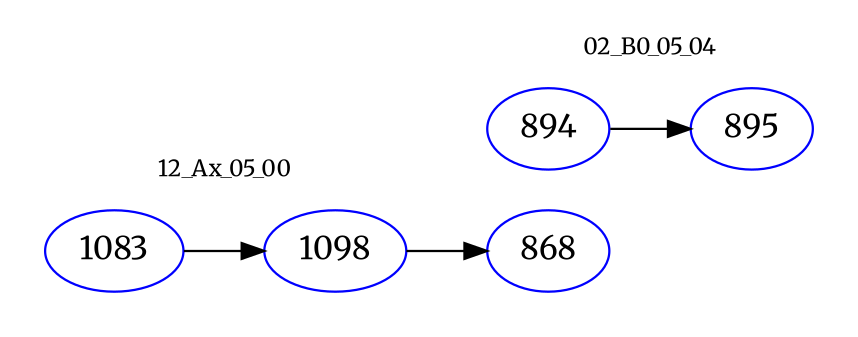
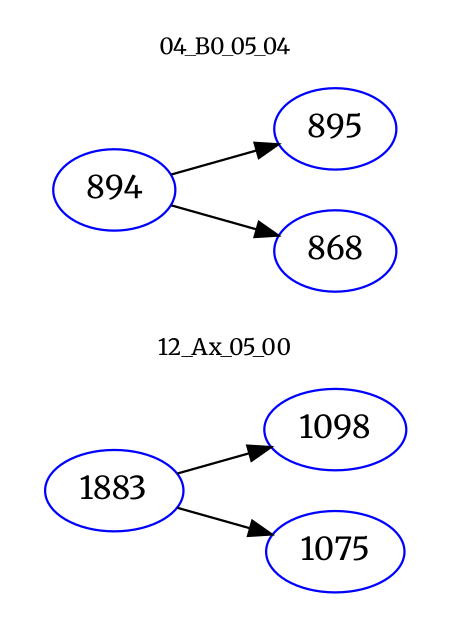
cluster "02_B0_05_04": label "02_B0_05_04" -> "04_B0_05_04"
node "1083": label "1083" -> "1883"
edge "1098" -> "868": now "894" -> "868"
node "1075": added
